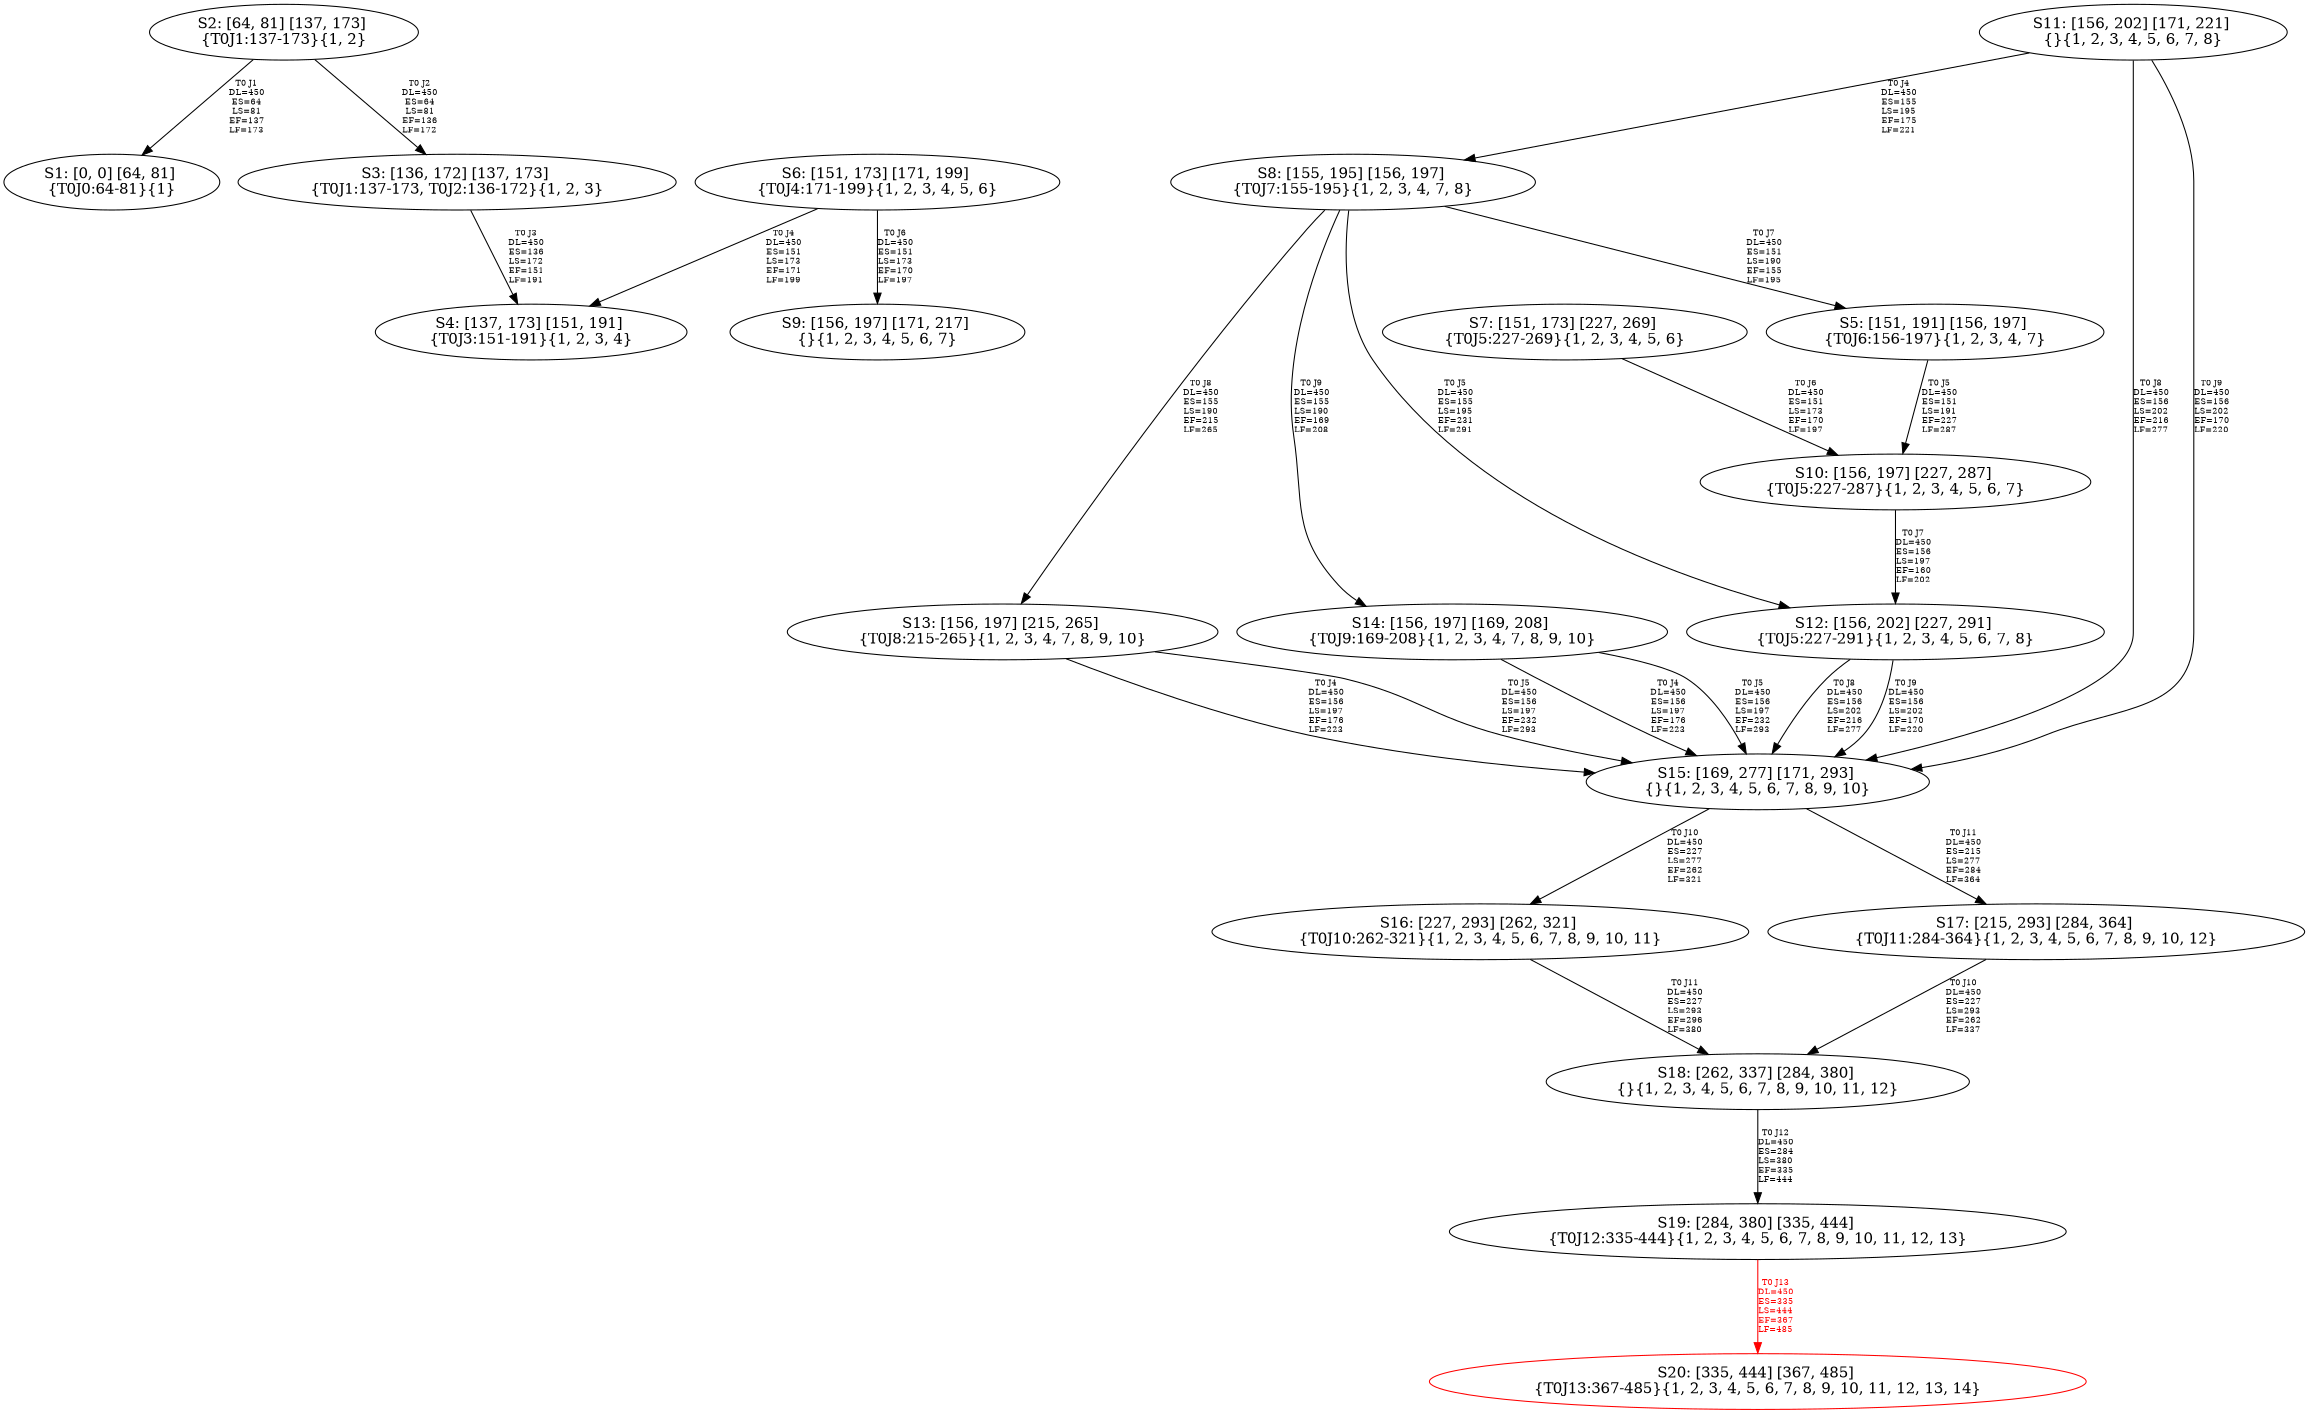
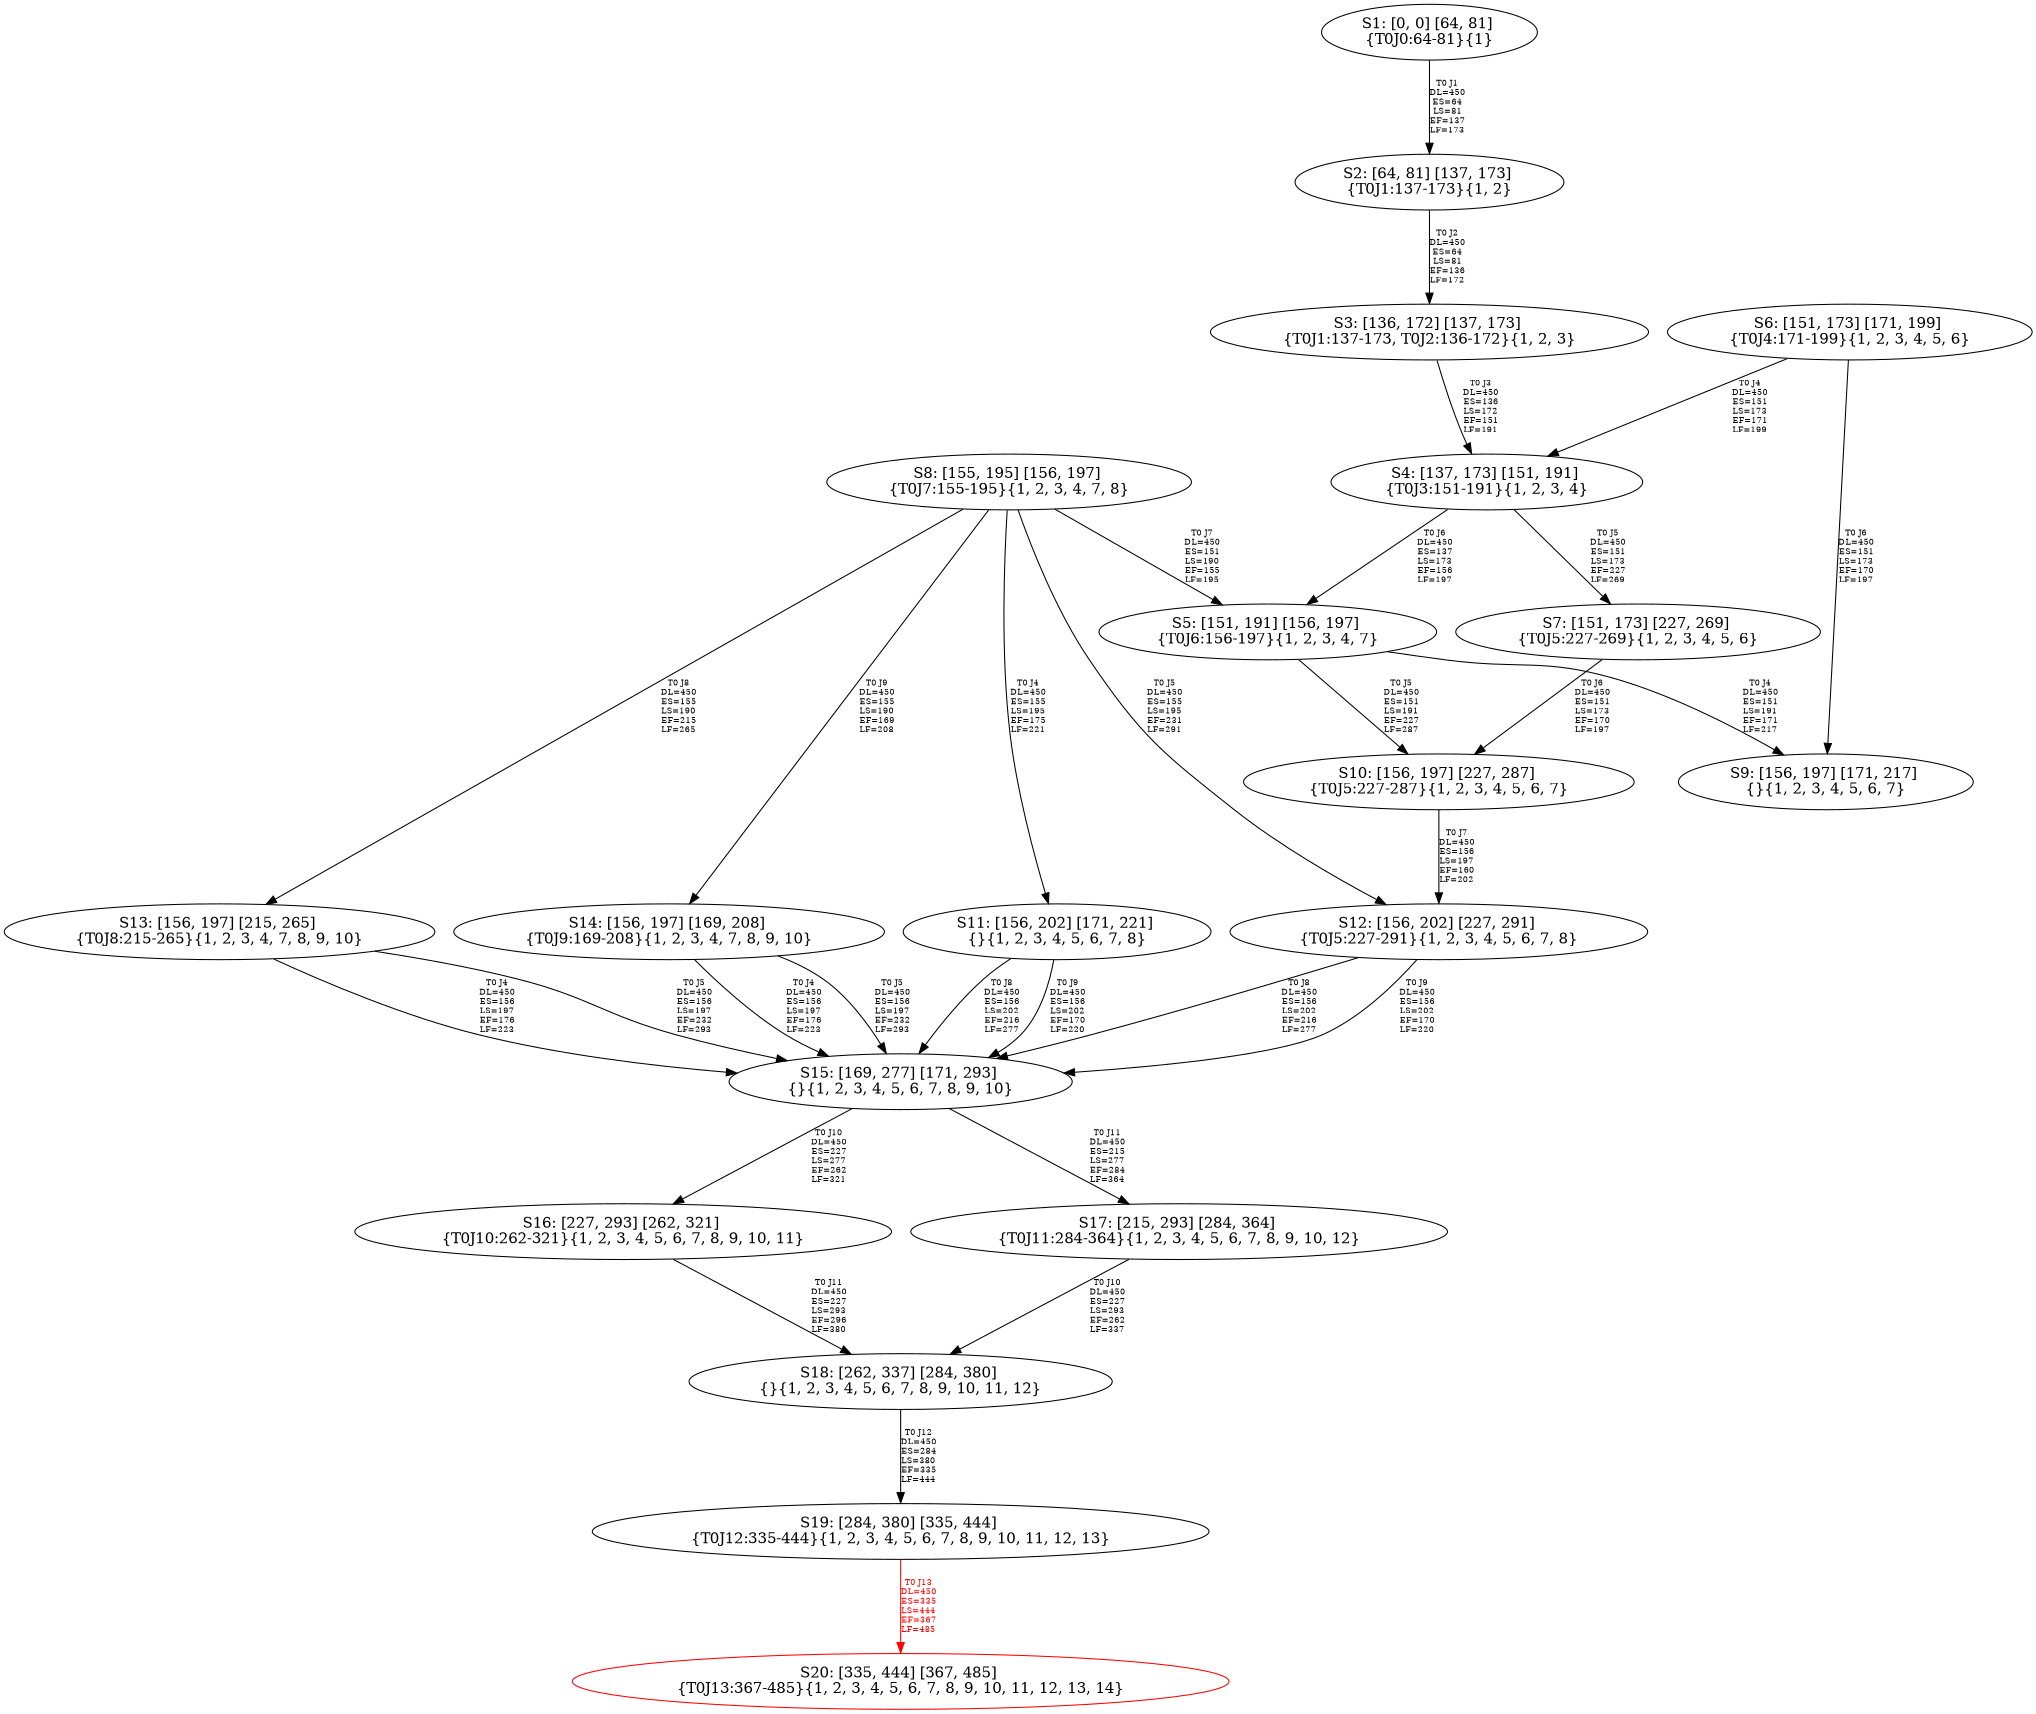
edge "S2: [64, 81] [137, 173] {T0J1:137-173}{1, 2}" -> "S1: [0, 0] [64, 81] {T0J0:64-81}{1}": reversed
edge "S11: [156, 202] [171, 221] {}{1, 2, 3, 4, 5, 6, 7, 8}" -> "S8: [155, 195] [156, 197] {T0J7:155-195}{1, 2, 3, 4, 7, 8}": reversed
edge "S4: [137, 173] [151, 191] {T0J3:151-191}{1, 2, 3, 4}" -> "S7: [151, 173] [227, 269] {T0J5:227-269}{1, 2, 3, 4, 5, 6}": added, label "T0 J5 DL=450 ES=151 LS=173 EF=227 LF=269"
edge "S4: [137, 173] [151, 191] {T0J3:151-191}{1, 2, 3, 4}" -> "S5: [151, 191] [156, 197] {T0J6:156-197}{1, 2, 3, 4, 7}": added, label "T0 J6 DL=450 ES=137 LS=173 EF=156 LF=197"
edge "S5: [151, 191] [156, 197] {T0J6:156-197}{1, 2, 3, 4, 7}" -> "S9: [156, 197] [171, 217] {}{1, 2, 3, 4, 5, 6, 7}": added, label "T0 J4 DL=450 ES=151 LS=191 EF=171 LF=217"
